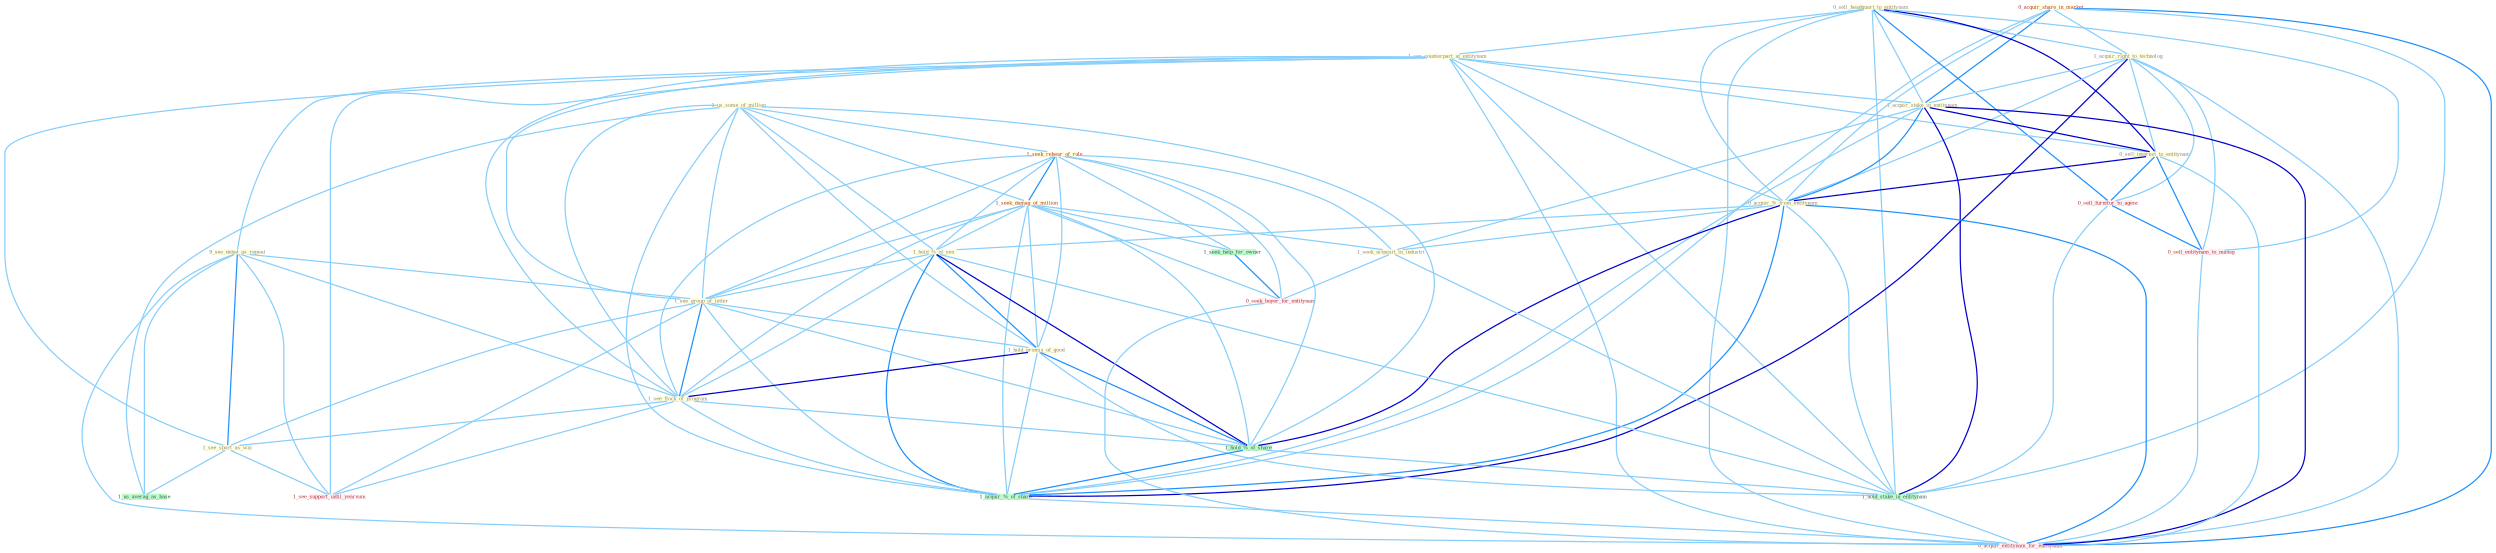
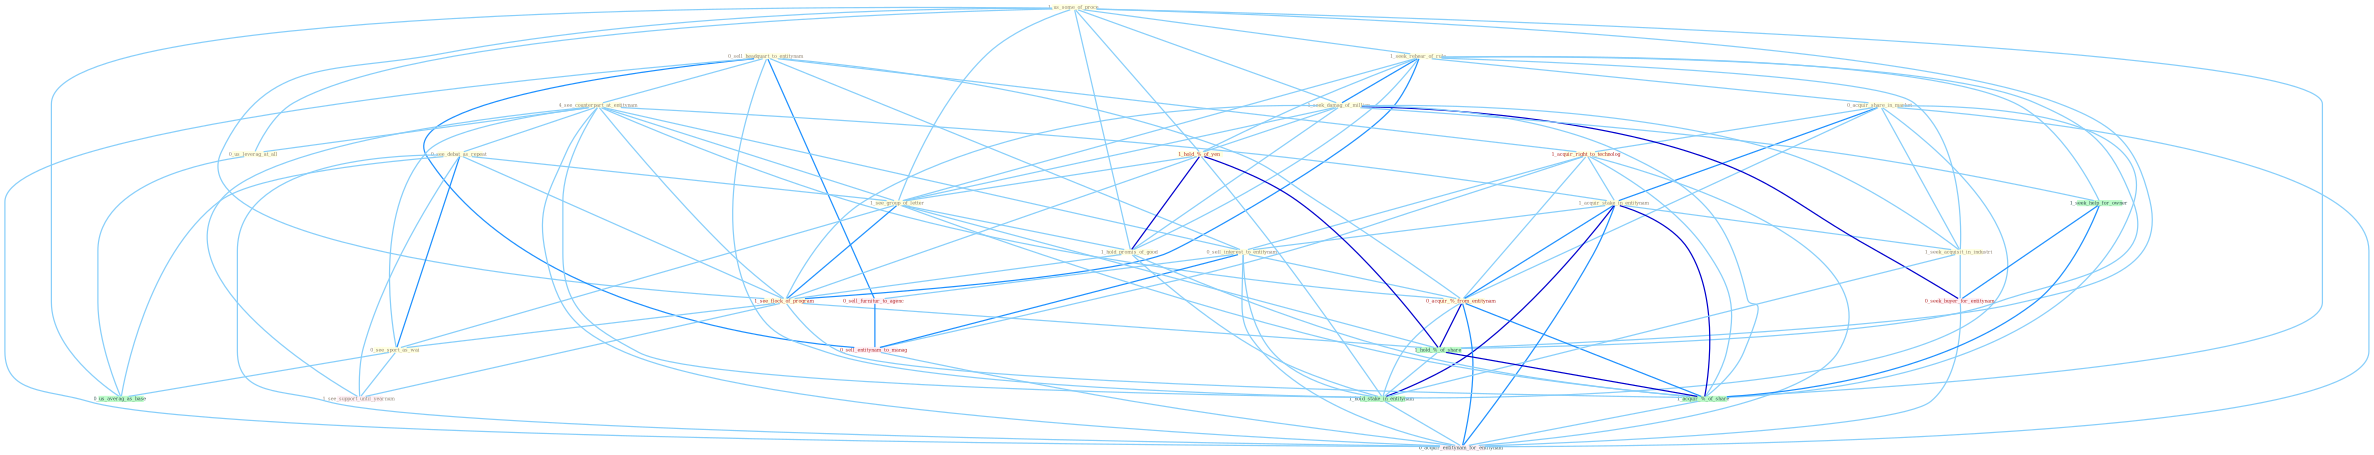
node "0_acquir_share_in_market": fontcolor #b22222 -> #8b7d6b
edge "0_sell_headquart_to_entitynam" -- "0_sell_interest_to_entitynam": color #0000cd -> #87cefa
node "1_see_counterpart_at_entitynam": label "1_see_counterpart_at_entitynam" -> "4_see_counterpart_at_entitynam"
edge "0_sell_headquart_to_entitynam" -- "1_acquir_stake_in_entitynam": removed
node "1_acquir_right_to_technolog": fontcolor #8b7d6b -> #b22222
edge "0_sell_headquart_to_entitynam" -- "0_sell_entitynam_to_manag": color #87cefa -> #1e90ff
node "1_us_some_of_million": label "1_us_some_of_million" -> "1_us_some_of_proce"
edge "1_acquir_stake_in_entitynam" -- "0_sell_interest_to_entitynam": color #0000cd -> #87cefa
edge "1_acquir_right_to_technolog" -- "0_sell_furnitur_to_agenc": removed
node "0_us_leverag_at_all": added
node "1_seek_rehear_of_rule": fontcolor #b22222 -> #8b7d6b
edge "0_sell_interest_to_entitynam" -- "0_acquir_%_from_entitynam": color #0000cd -> #87cefa
edge "0_sell_interest_to_entitynam" -- "0_sell_furnitur_to_agenc": color #1e90ff -> #87cefa
edge "1_seek_rehear_of_rule" -- "0_seek_buyer_for_entitynam": now "1_seek_rehear_of_rule" -- "0_acquir_share_in_market"
node "1_seek_damag_of_million": fontcolor #b22222 -> #8b7d6b
node "0_acquir_%_from_entitynam": fontcolor #8b7d6b -> #b22222
edge "1_seek_rehear_of_rule" -- "1_see_flock_of_program": color #87cefa -> #1e90ff
edge "0_acquir_%_from_entitynam" -- "1_hold_%_of_yen": removed
edge "0_acquir_%_from_entitynam" -- "1_seek_acquisit_in_industri": now "0_acquir_share_in_market" -- "1_seek_acquisit_in_industri"
node "9_see_debat_as_repeat": label "9_see_debat_as_repeat" -> "0_see_debat_as_repeat"
node "1_hold_%_of_yen": fontcolor #8b7d6b -> #b22222
edge "1_seek_damag_of_million" -- "0_seek_buyer_for_entitynam": color #87cefa -> #0000cd
edge "1_acquir_stake_in_entitynam" -- "0_acquir_entitynam_for_entitynam": color #0000cd -> #1e90ff
edge "1_seek_damag_of_million" -- "1_hold_%_of_share": removed
edge "0_acquir_share_in_market" -- "0_acquir_entitynam_for_entitynam": color #1e90ff -> #87cefa
edge "1_hold_%_of_yen" -- "1_hold_promis_of_good": color #1e90ff -> #0000cd
edge "1_acquir_stake_in_entitynam" -- "1_acquir_%_of_share": color #87cefa -> #0000cd
edge "1_hold_promis_of_good" -- "1_see_flock_of_program": color #0000cd -> #87cefa
edge "0_sell_furnitur_to_agenc" -- "1_hold_stake_in_entitynam": now "0_sell_interest_to_entitynam" -- "1_hold_stake_in_entitynam"
edge "1_see_group_of_letter" -- "1_see_support_until_yearnum": removed
node "1_see_flock_of_program": fontcolor #8b7d6b -> #b22222
edge "1_hold_promis_of_good" -- "1_hold_%_of_share": removed
edge "1_hold_%_of_yen" -- "1_acquir_%_of_share": now "1_seek_help_for_owner" -- "1_acquir_%_of_share"
edge "1_acquir_right_to_technolog" -- "1_acquir_%_of_share": color #0000cd -> #87cefa
node "1_see_sport_as_wai": label "1_see_sport_as_wai" -> "0_see_sport_as_wai"
edge "1_hold_%_of_share" -- "1_acquir_%_of_share": color #1e90ff -> #0000cd
node "1_us_averag_as_base": label "1_us_averag_as_base" -> "0_us_averag_as_base"
node "1_see_support_until_yearnum": fontcolor #b22222 -> #8b7d6b
node "0_acquir_entitynam_for_entitynam": fontcolor #b22222 -> #2f4f4f
